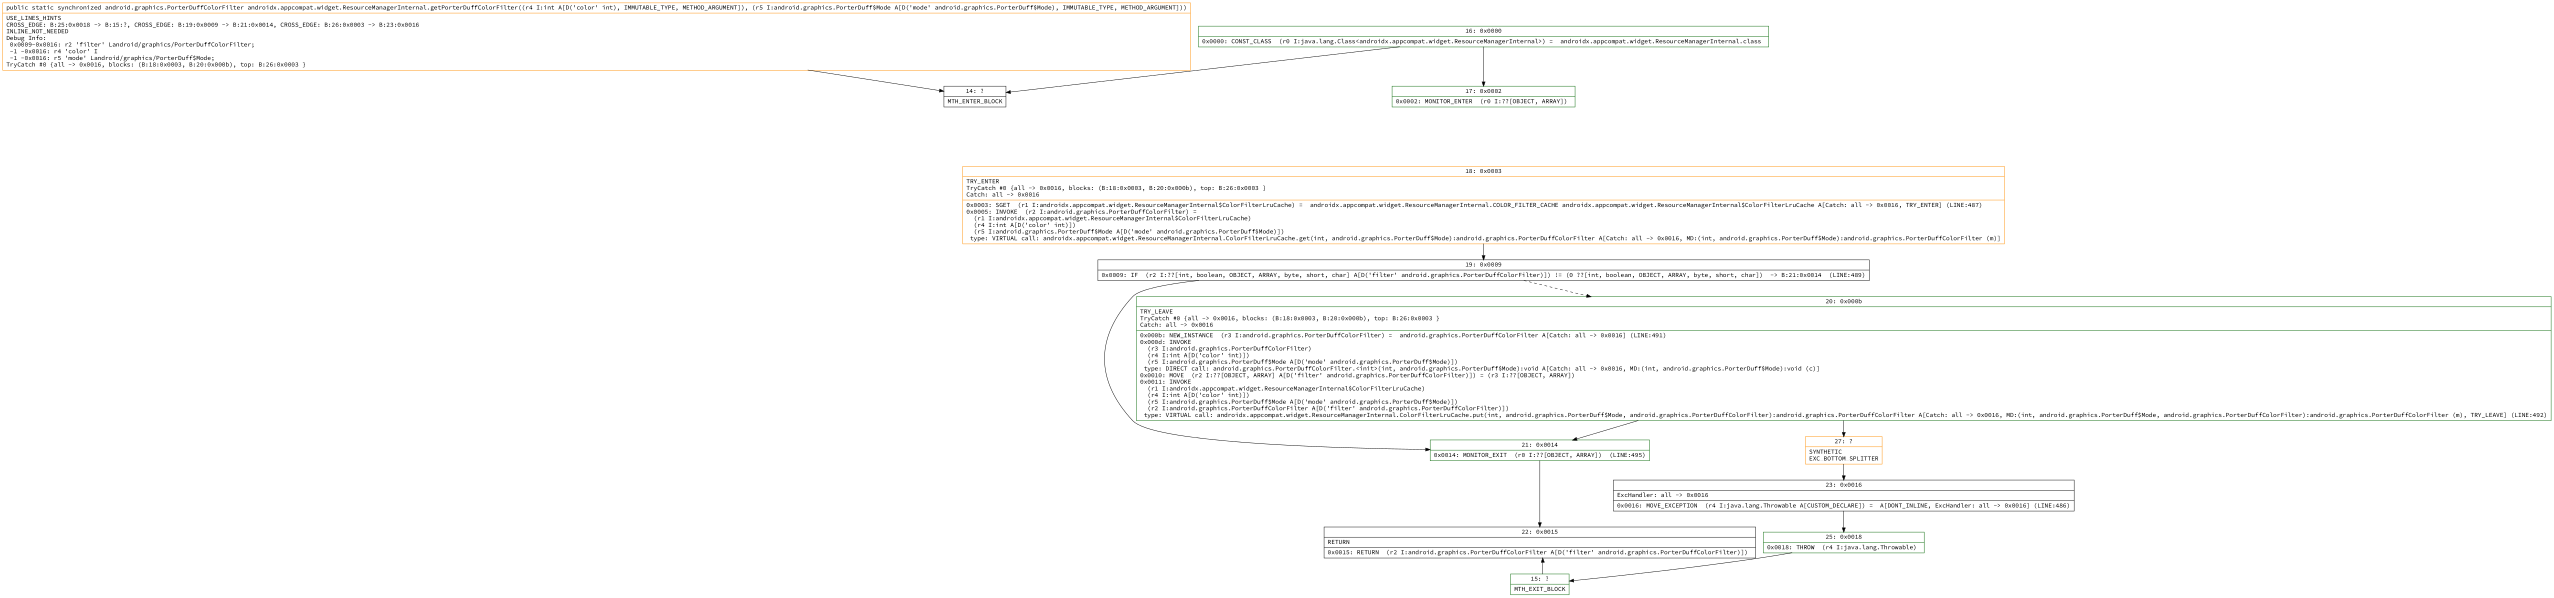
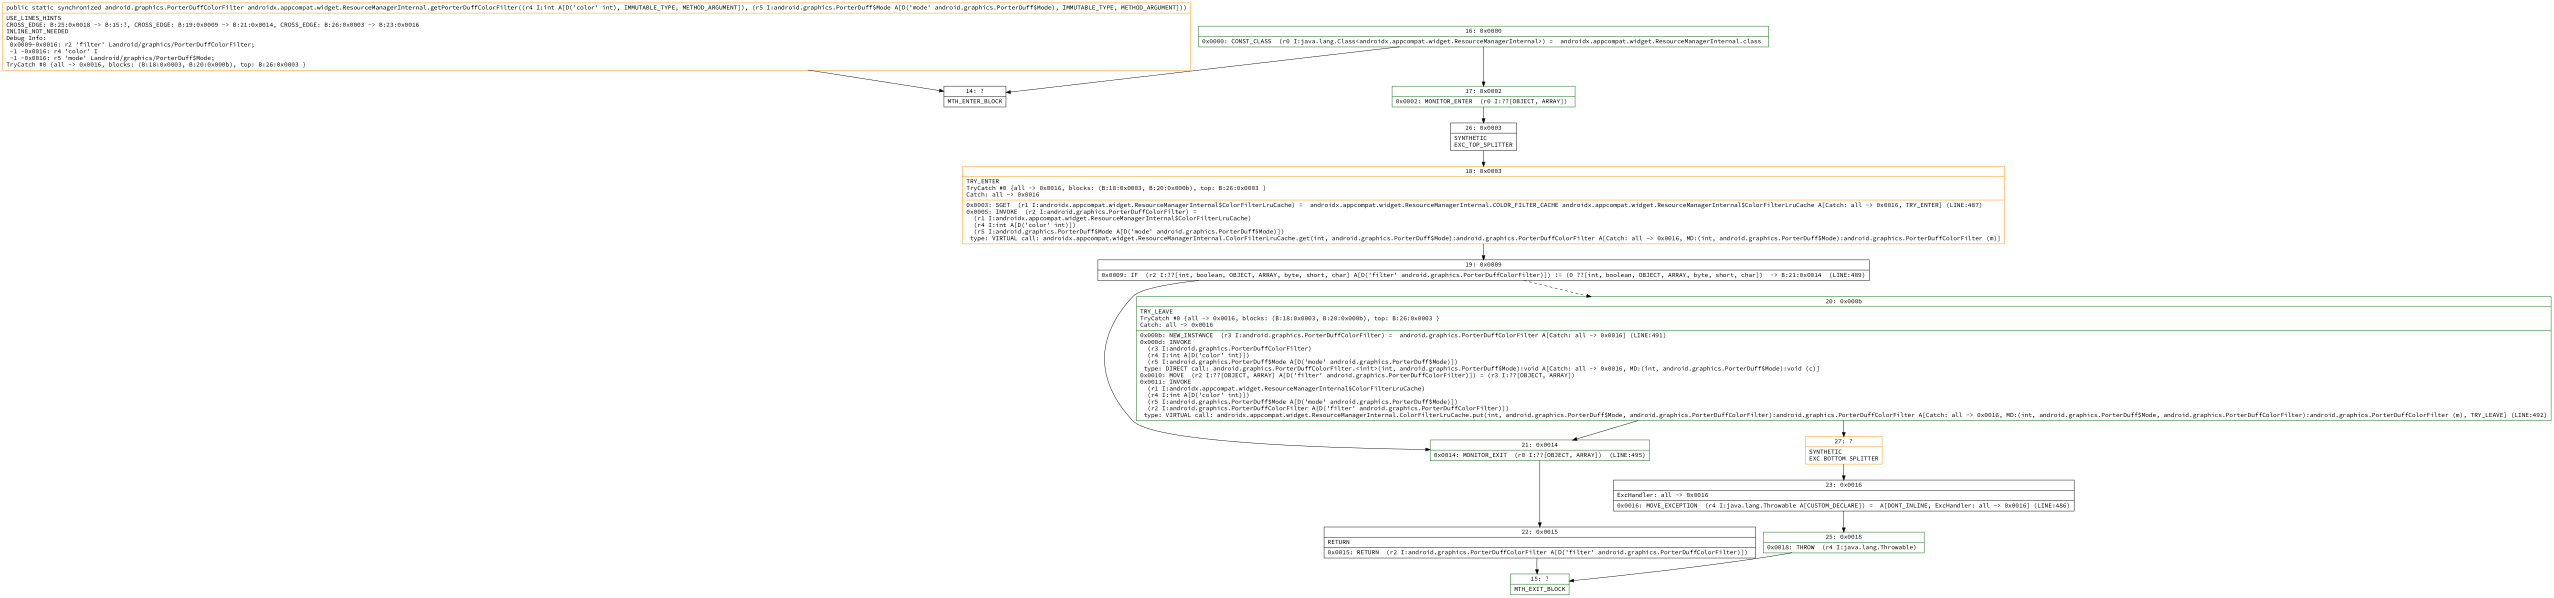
node "26: 0x0003": added
edge "15: ?" -> "22: 0x0015": reversed
